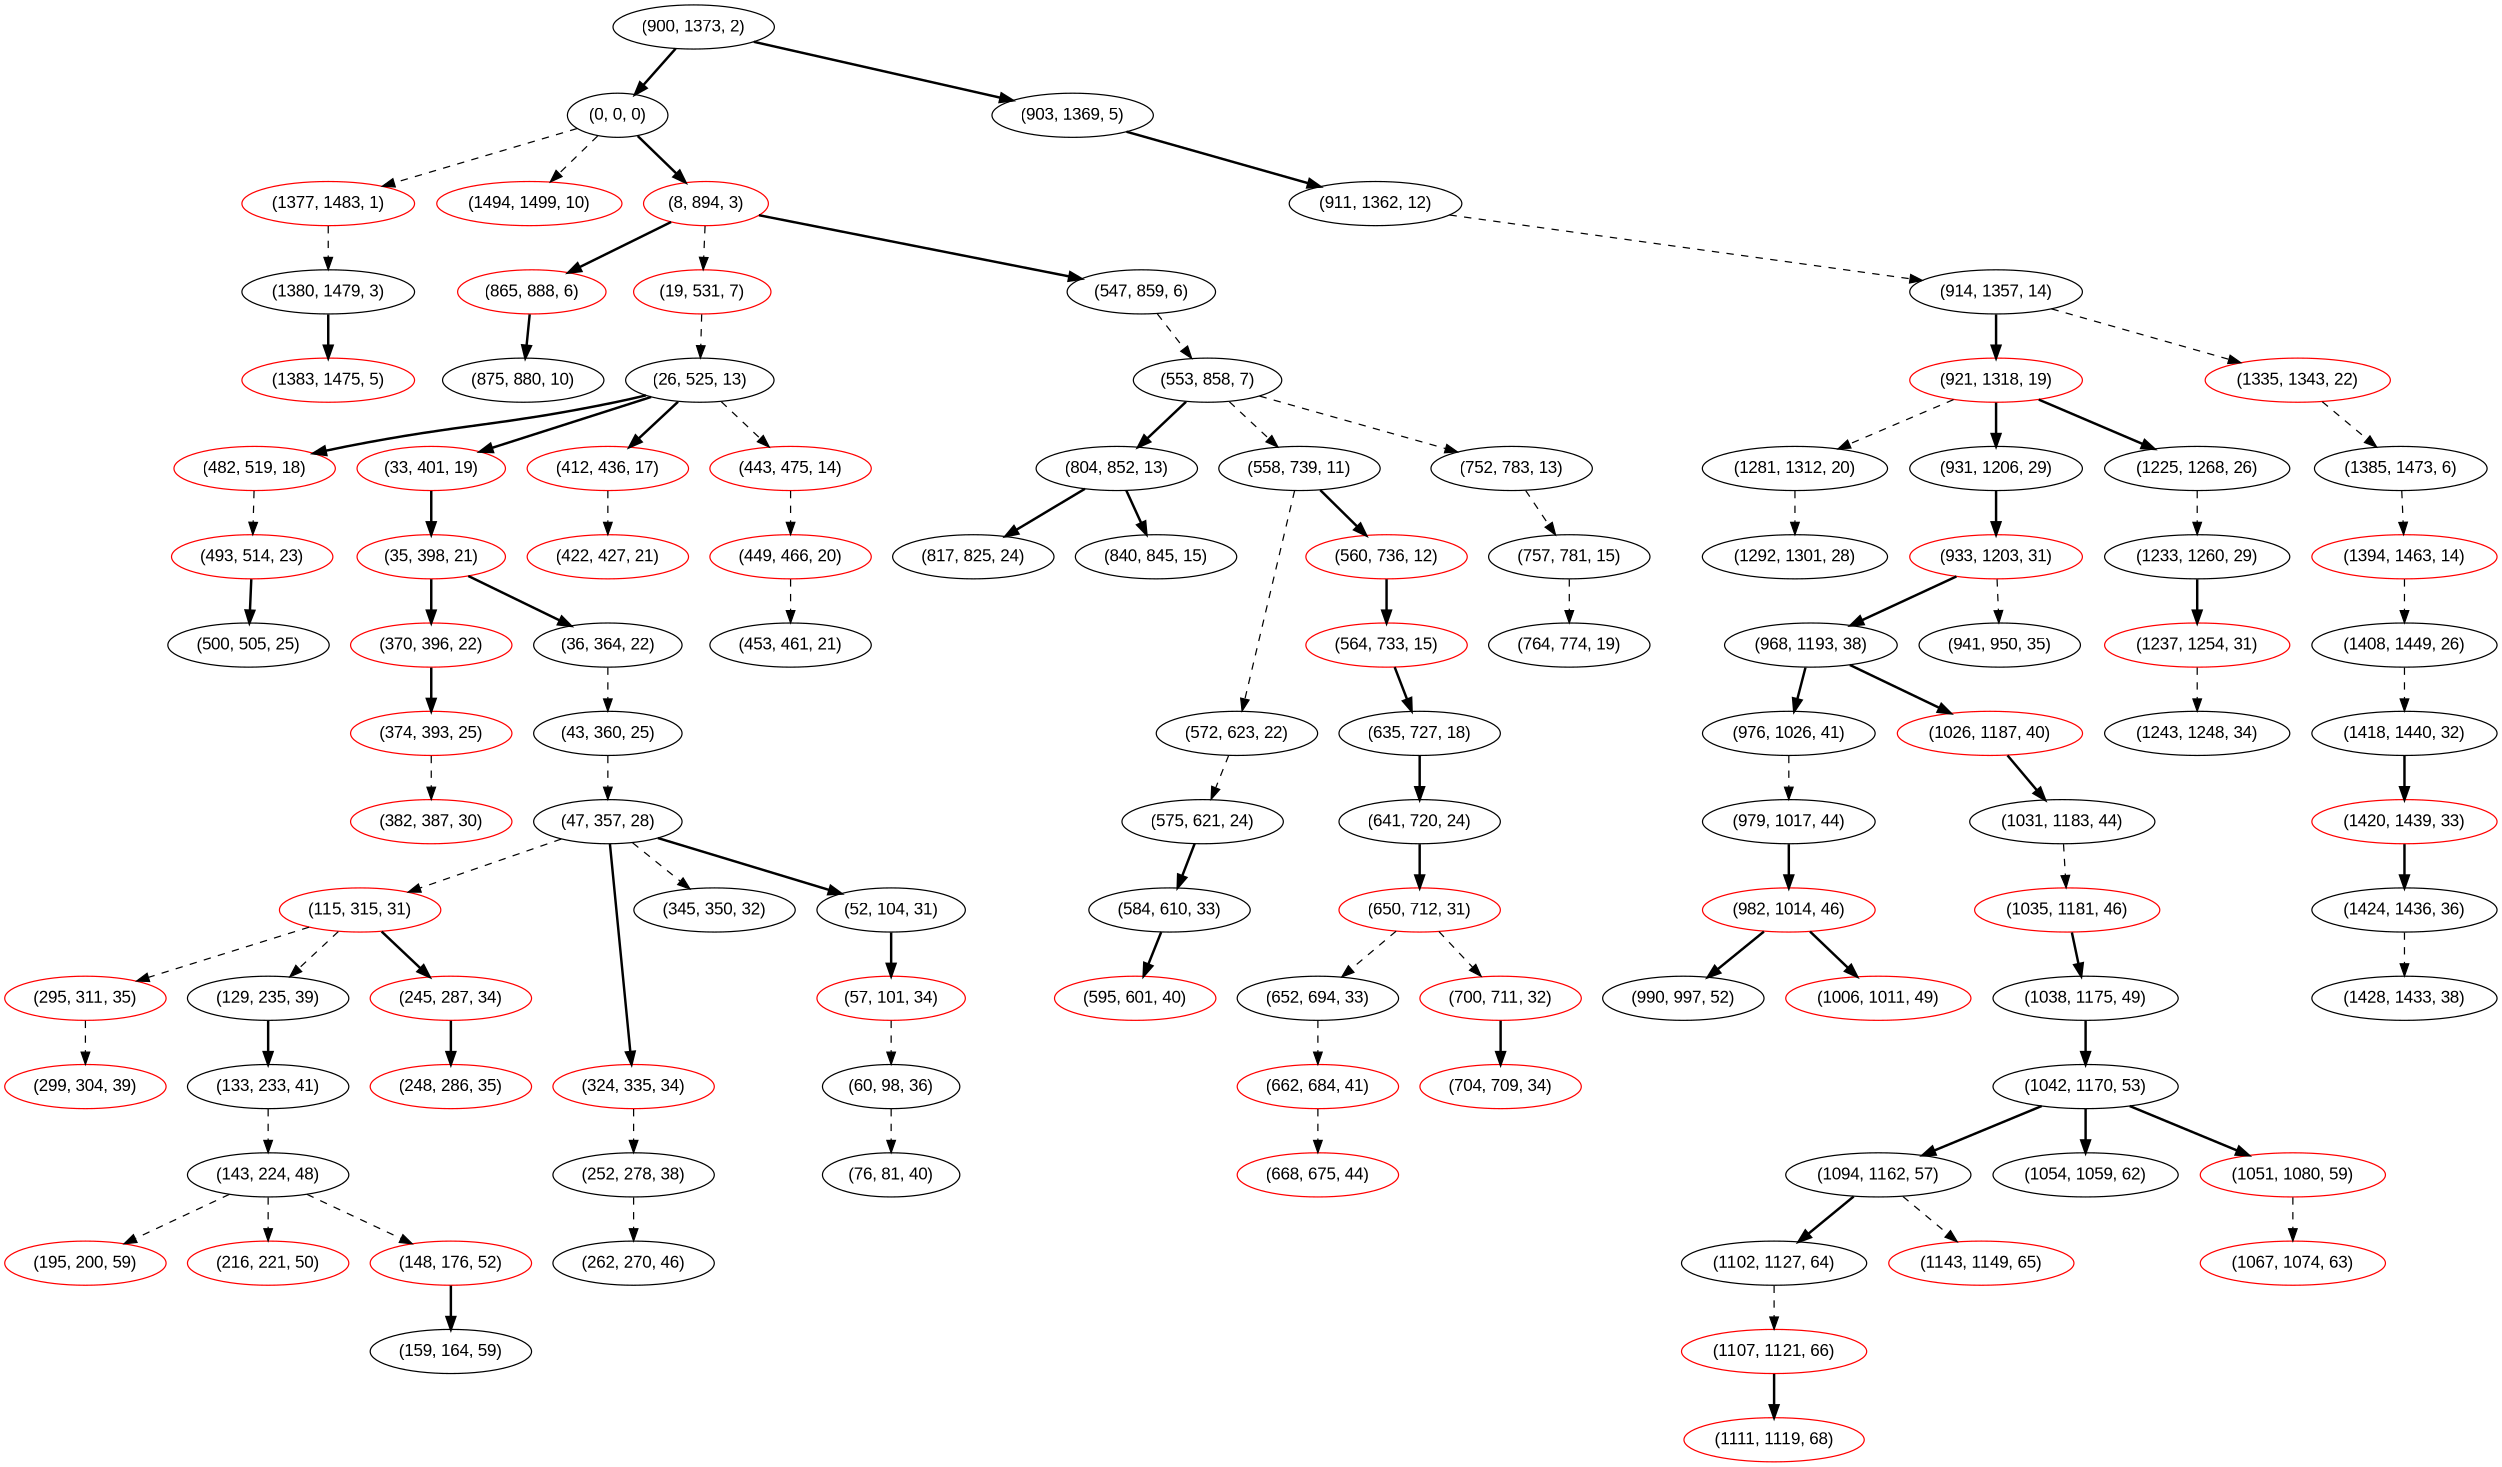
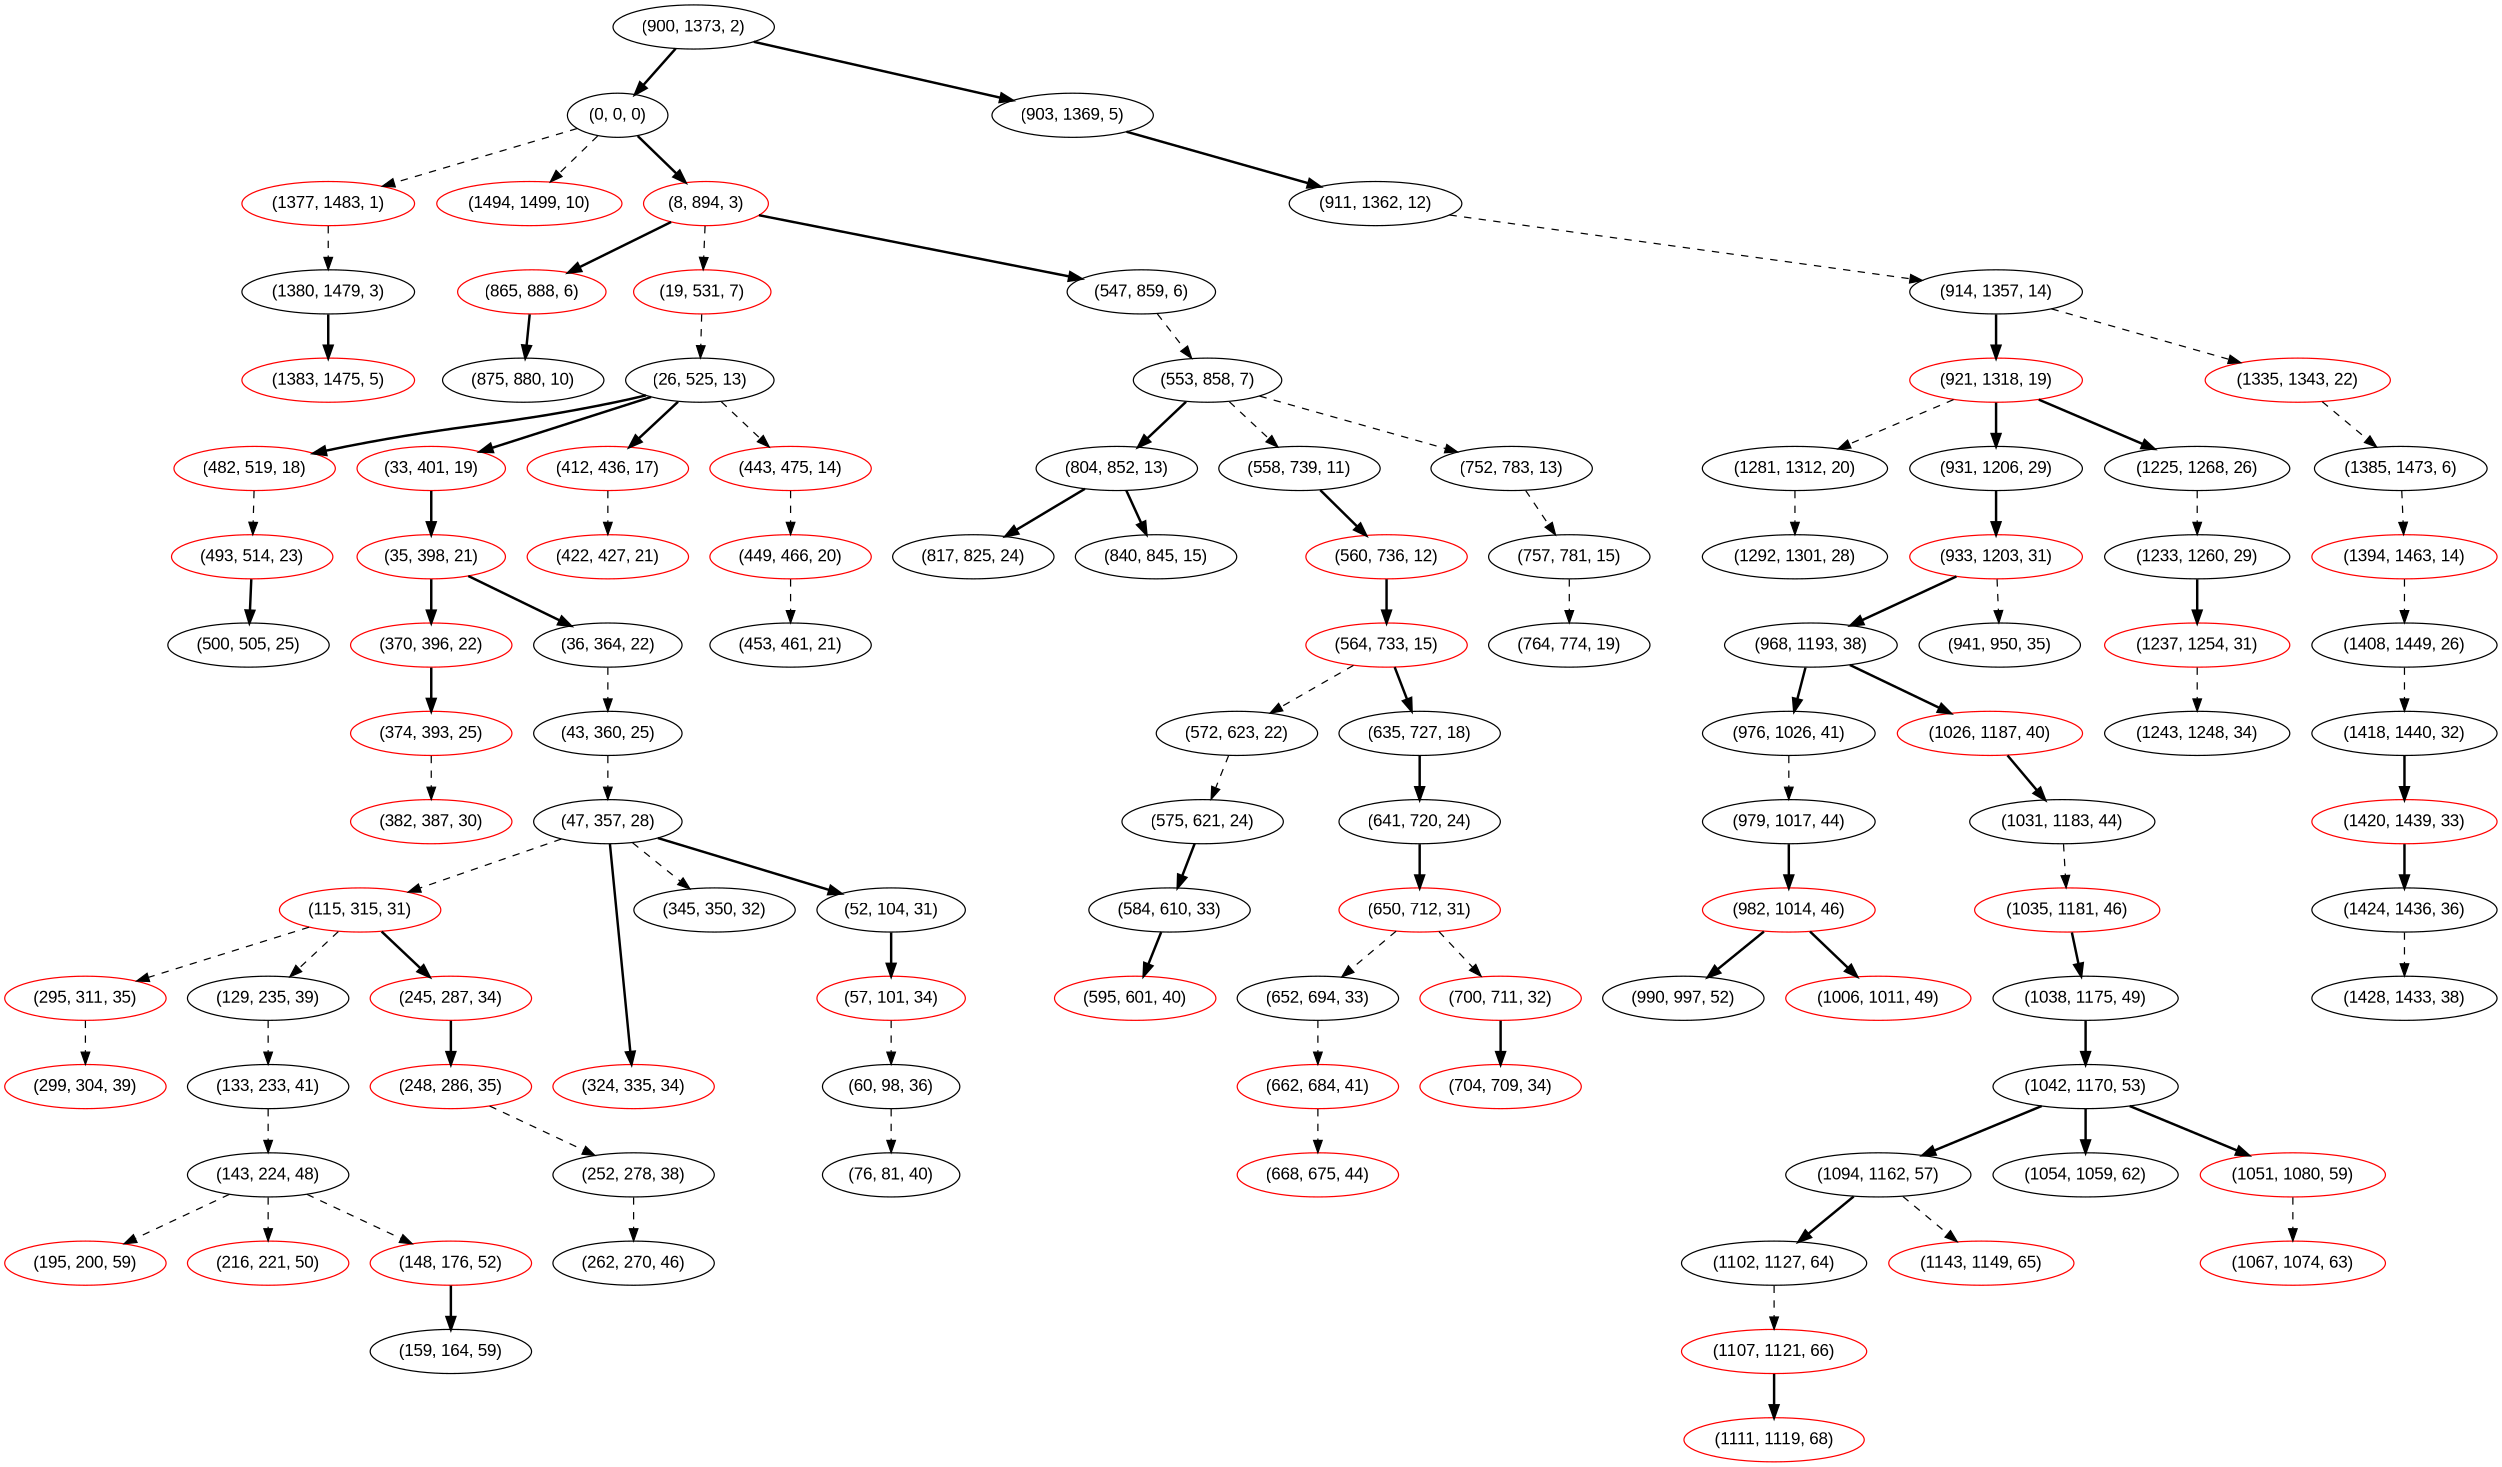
edge "(558, 739, 11)" -> "(572, 623, 22)": now "(564, 733, 15)" -> "(572, 623, 22)"
edge "(129, 235, 39)" -> "(133, 233, 41)": style bold -> dashed
edge "(324, 335, 34)" -> "(252, 278, 38)": now "(248, 286, 35)" -> "(252, 278, 38)"
